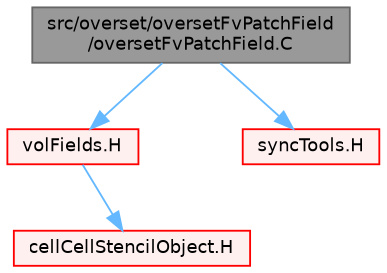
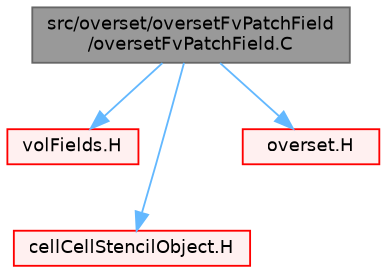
node "syncTools.H": label "syncTools.H" -> "overset.H"
edge "volFields.H" -> "cellCellStencilObject.H": now "src/overset/oversetFvPatchField /oversetFvPatchField.C" -> "cellCellStencilObject.H"
